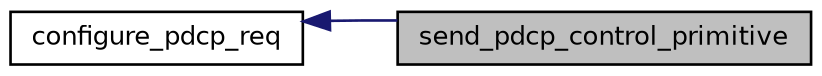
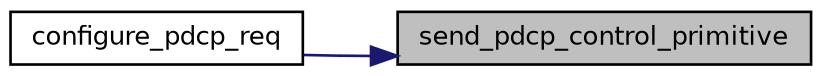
edge "send_pdcp_control_primitive" -> "configure_pdcp_req": reversed
